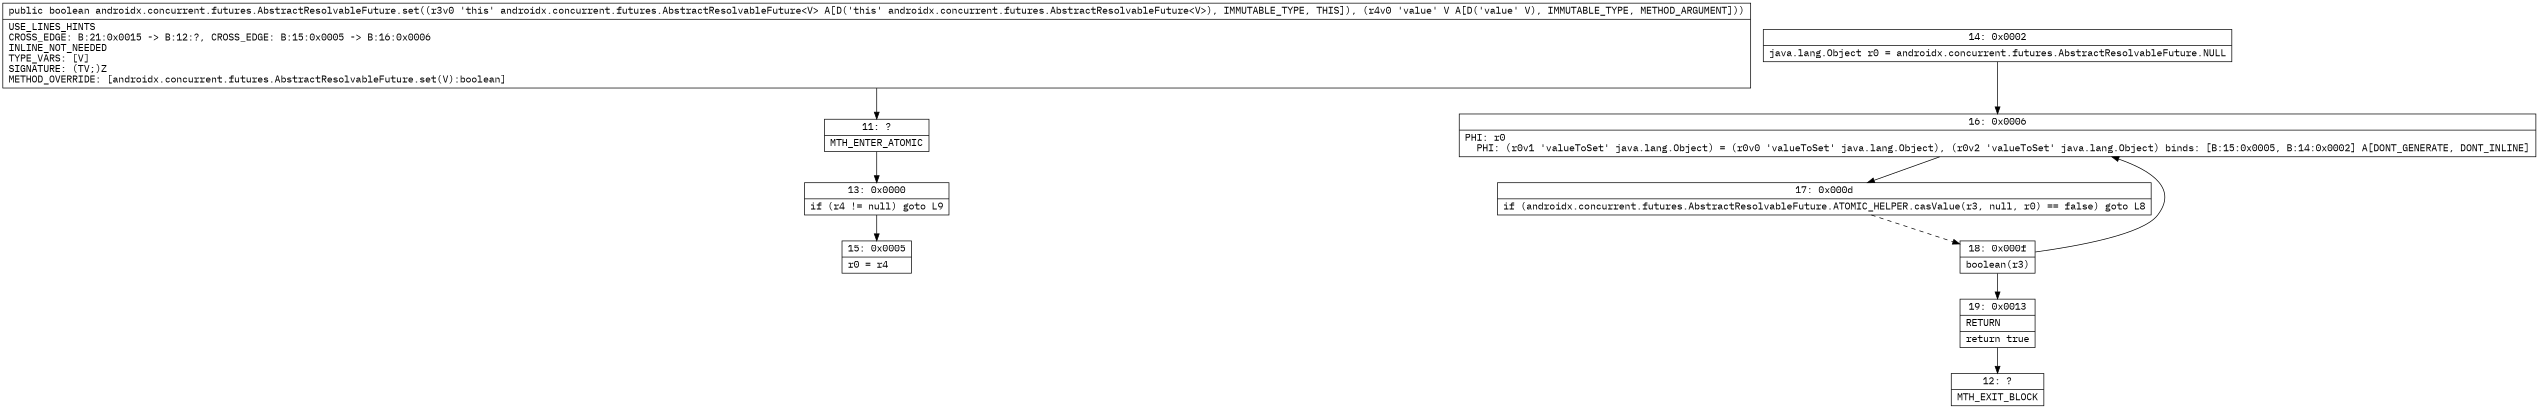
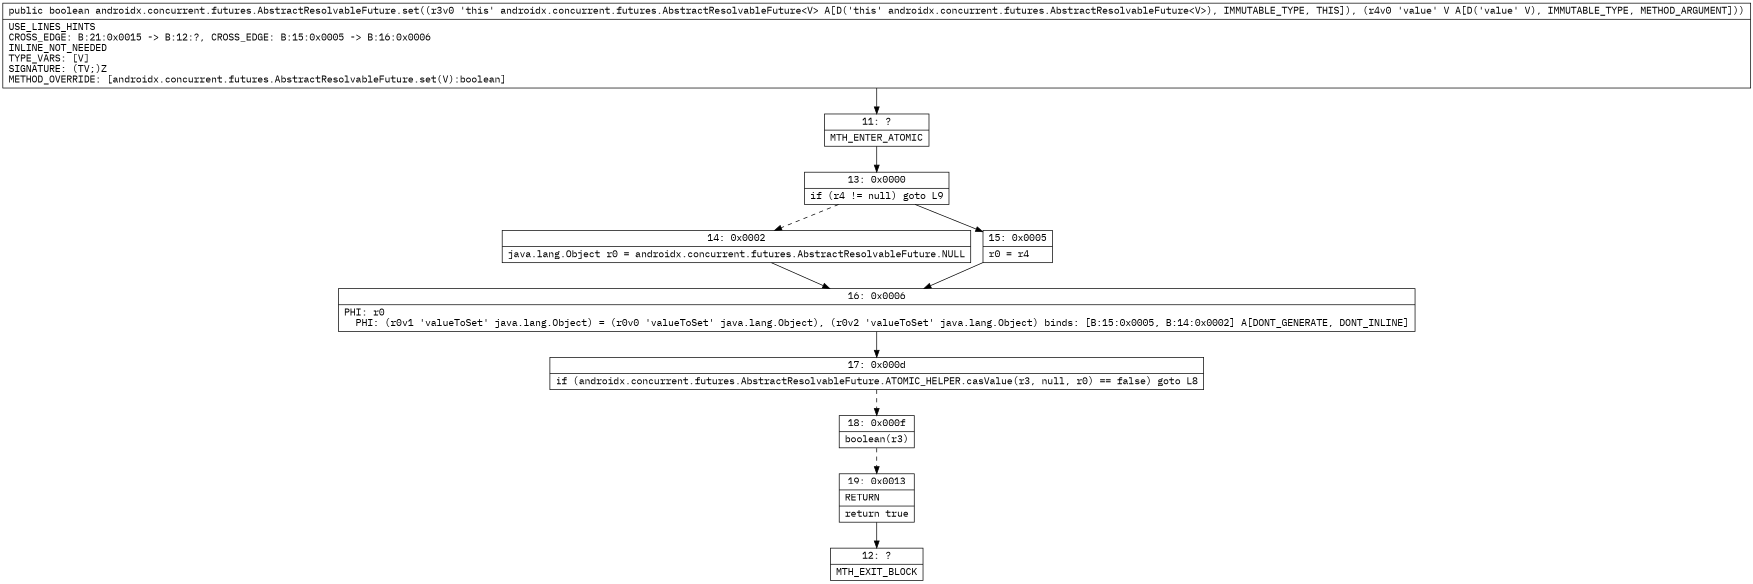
edge "13: 0x0000" -> "14: 0x0002": added
edge "18: 0x000f" -> "16: 0x0006": now "15: 0x0005" -> "16: 0x0006"
edge "18: 0x000f" -> "19: 0x0013": style solid -> dashed
